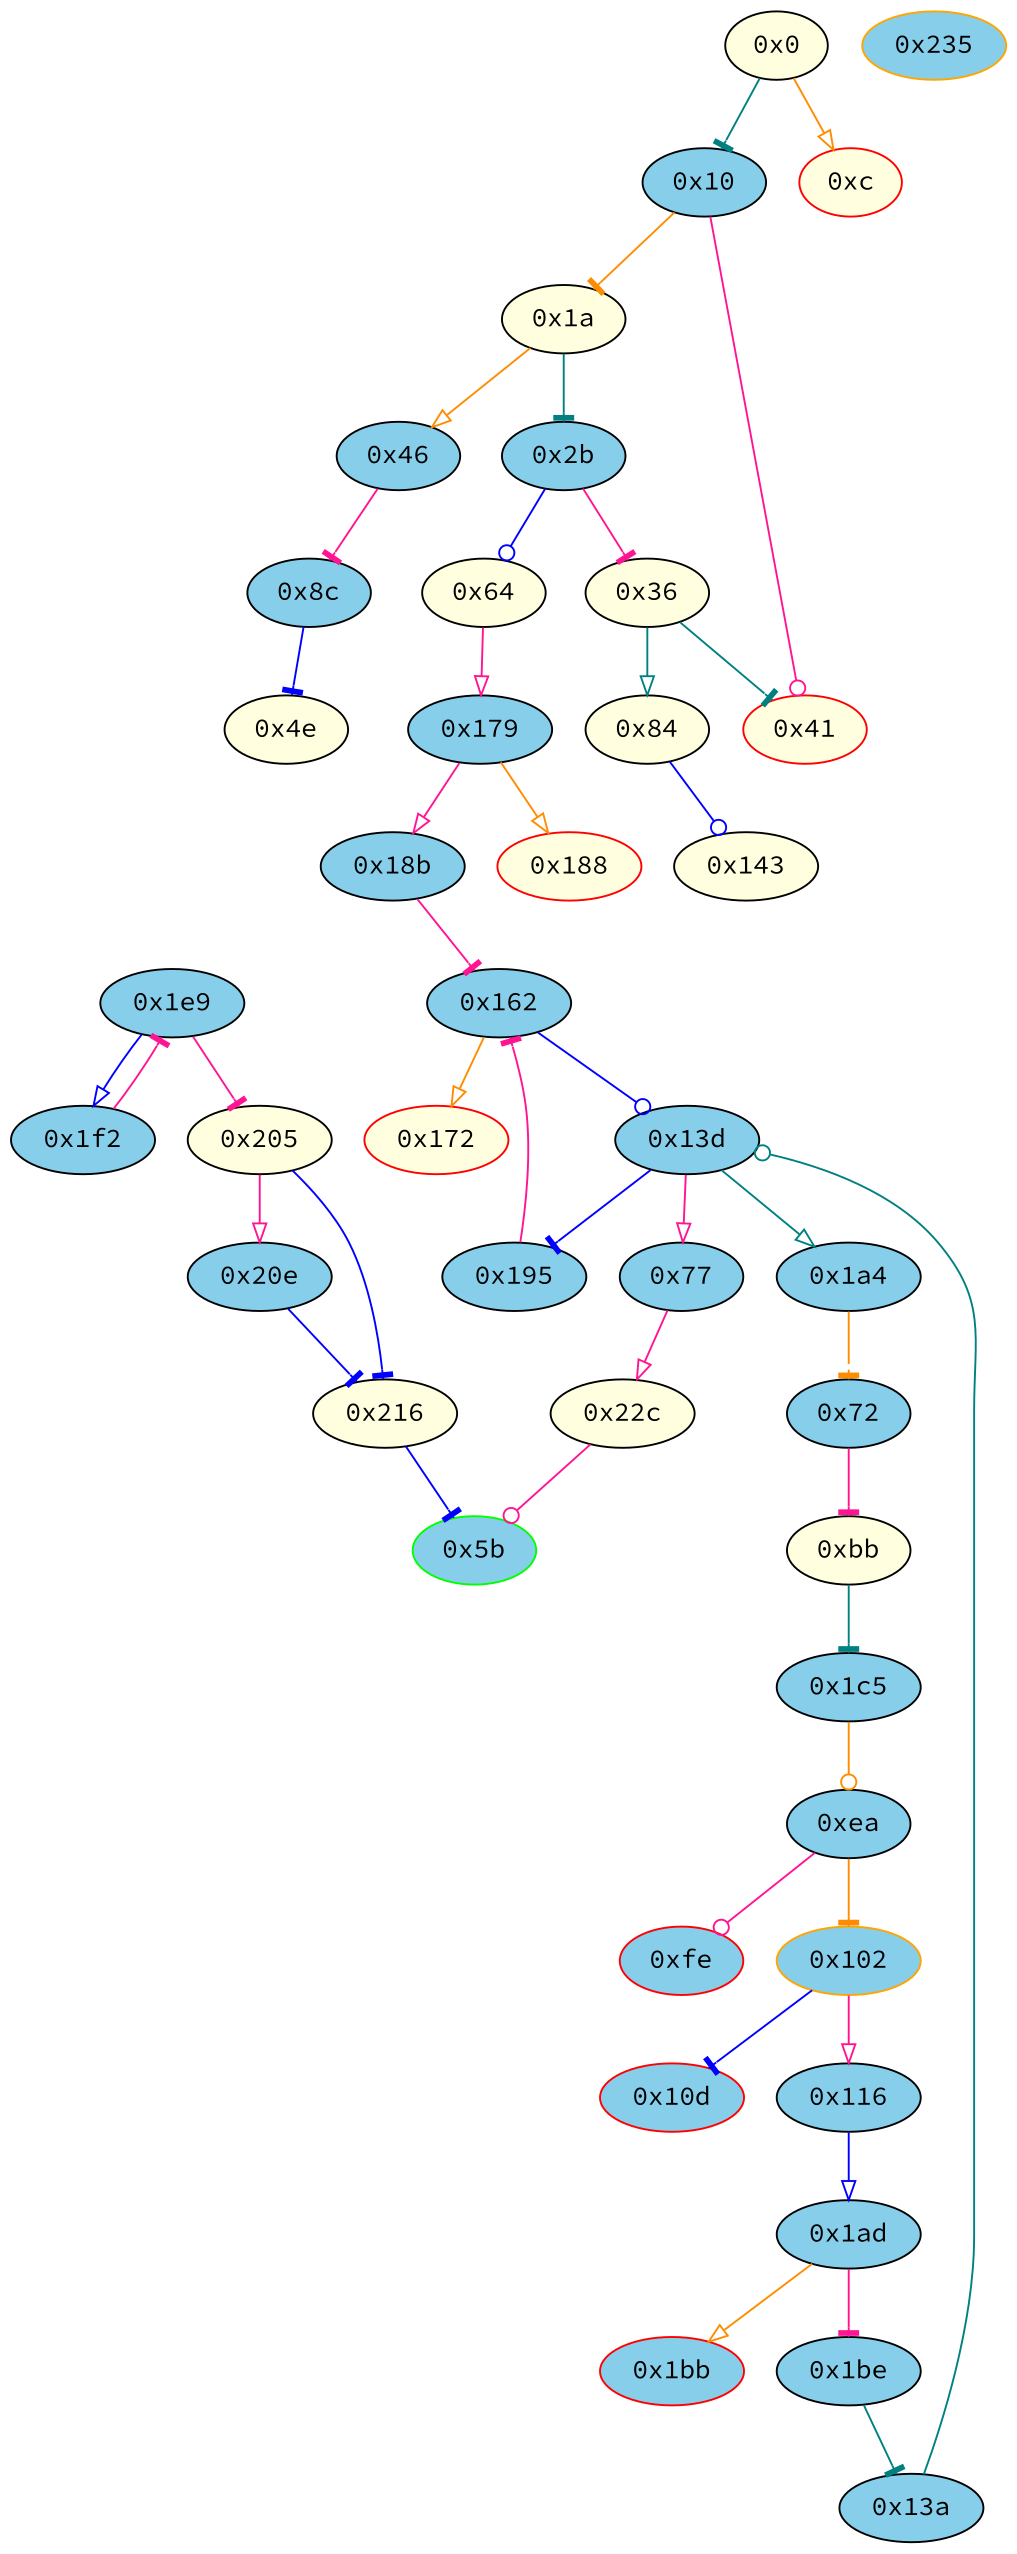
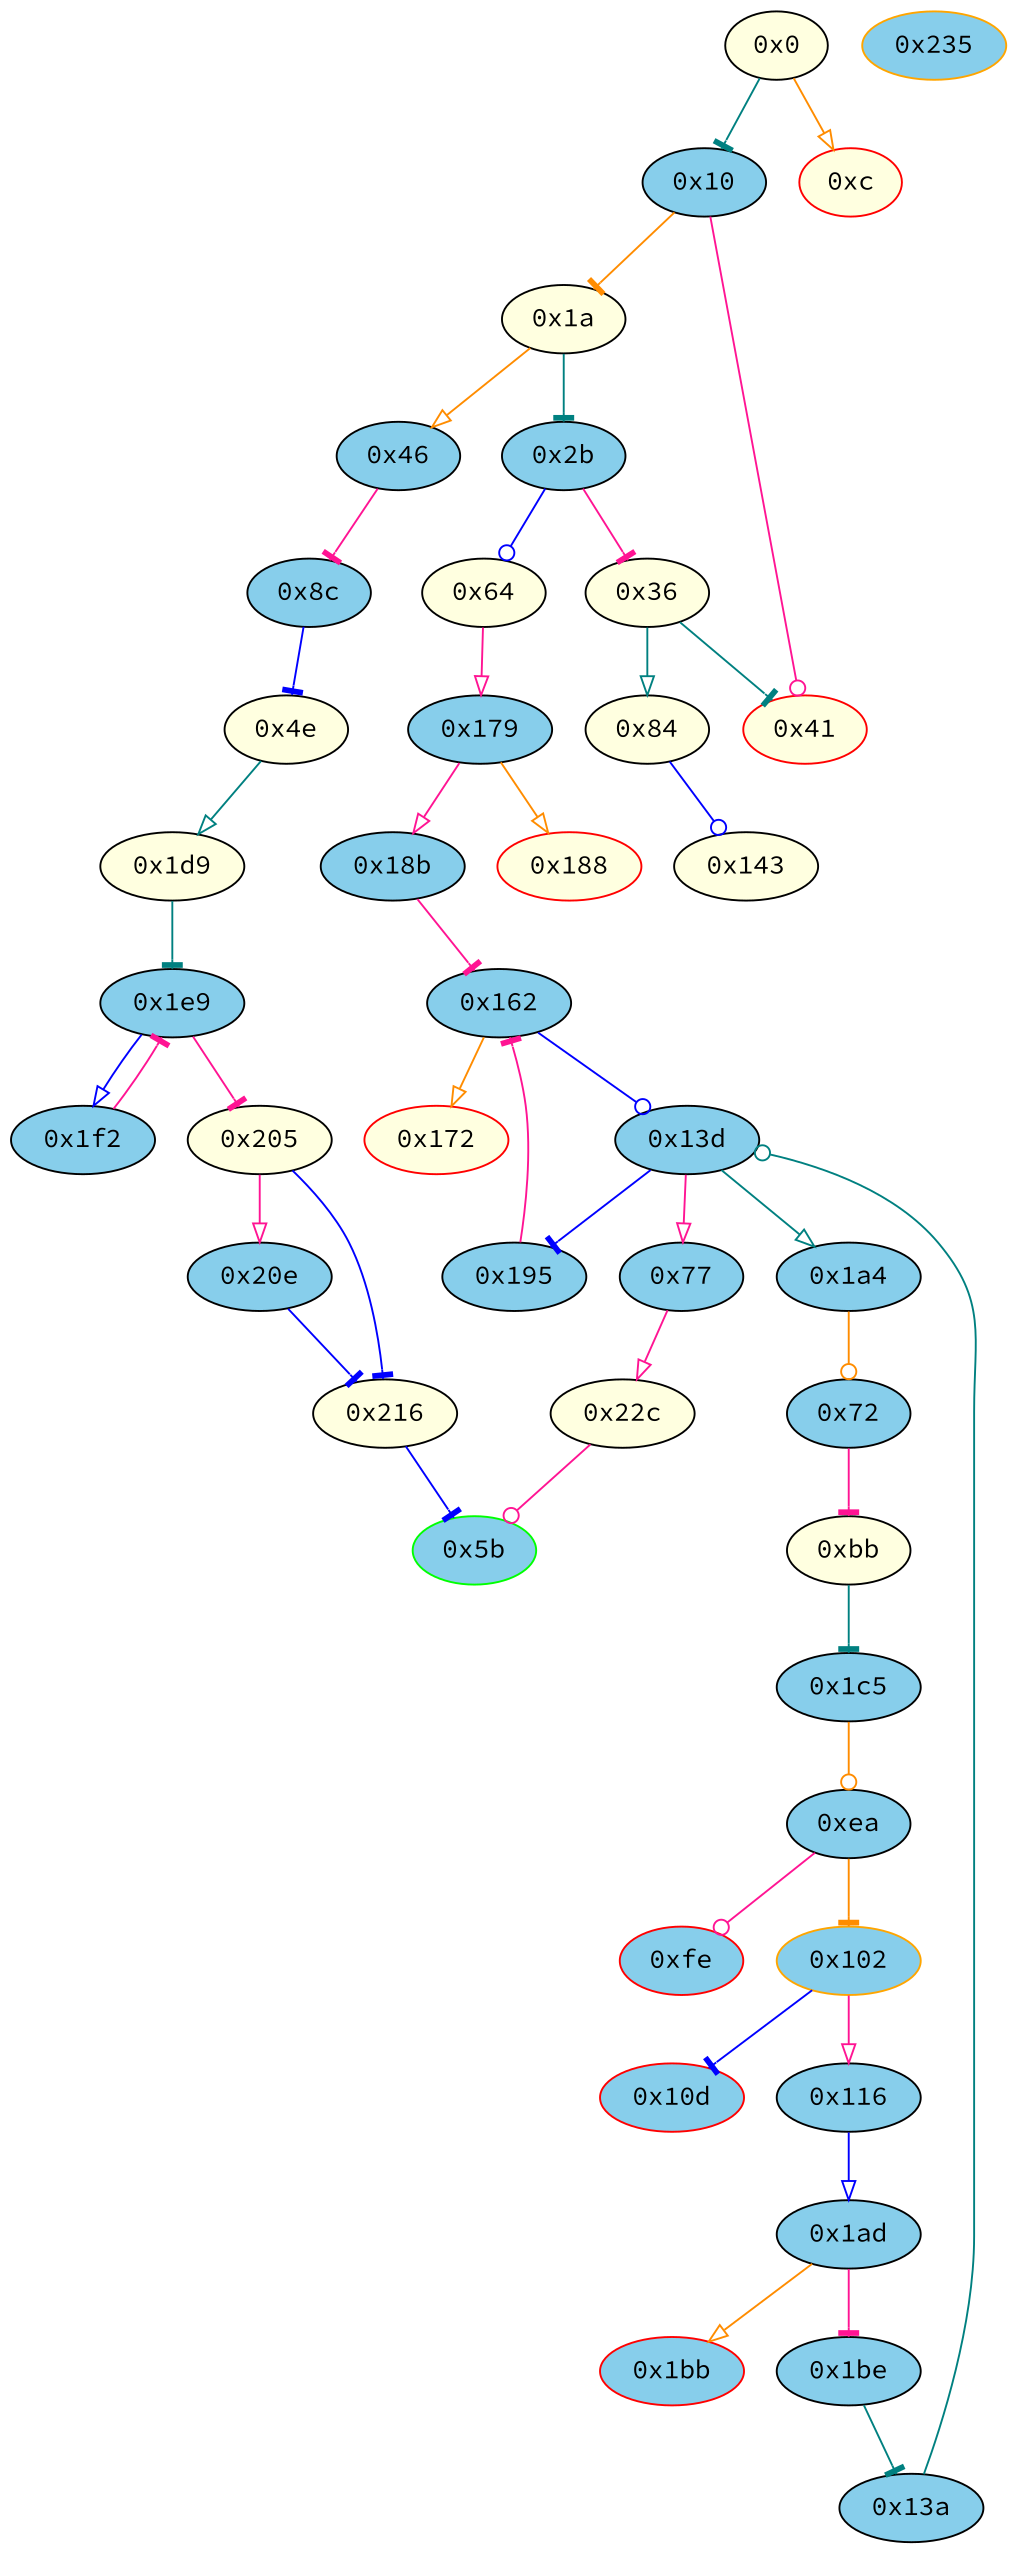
node "0x1d9": added
edge "0x1a4" -> "0x72": arrowhead tee -> odot
